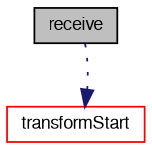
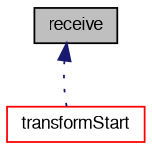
edge "receive" -> "transformStart": reversed
